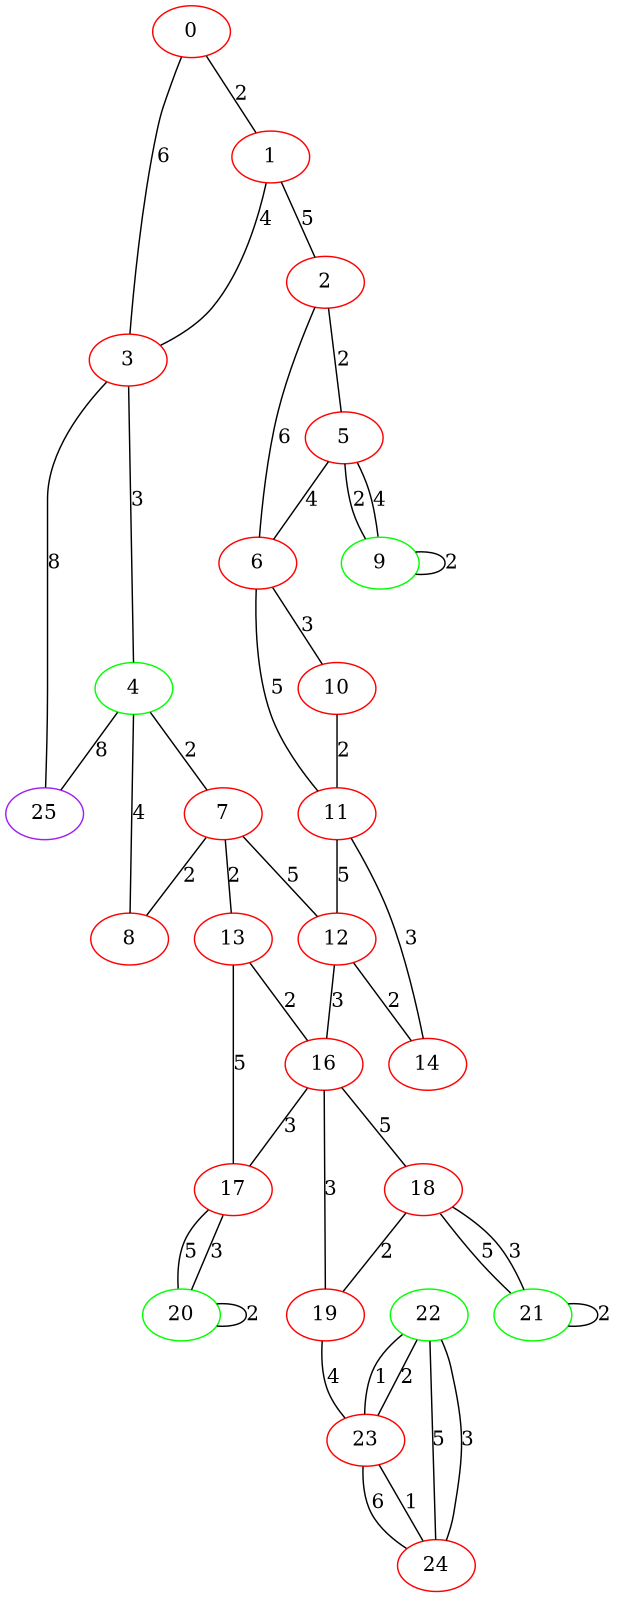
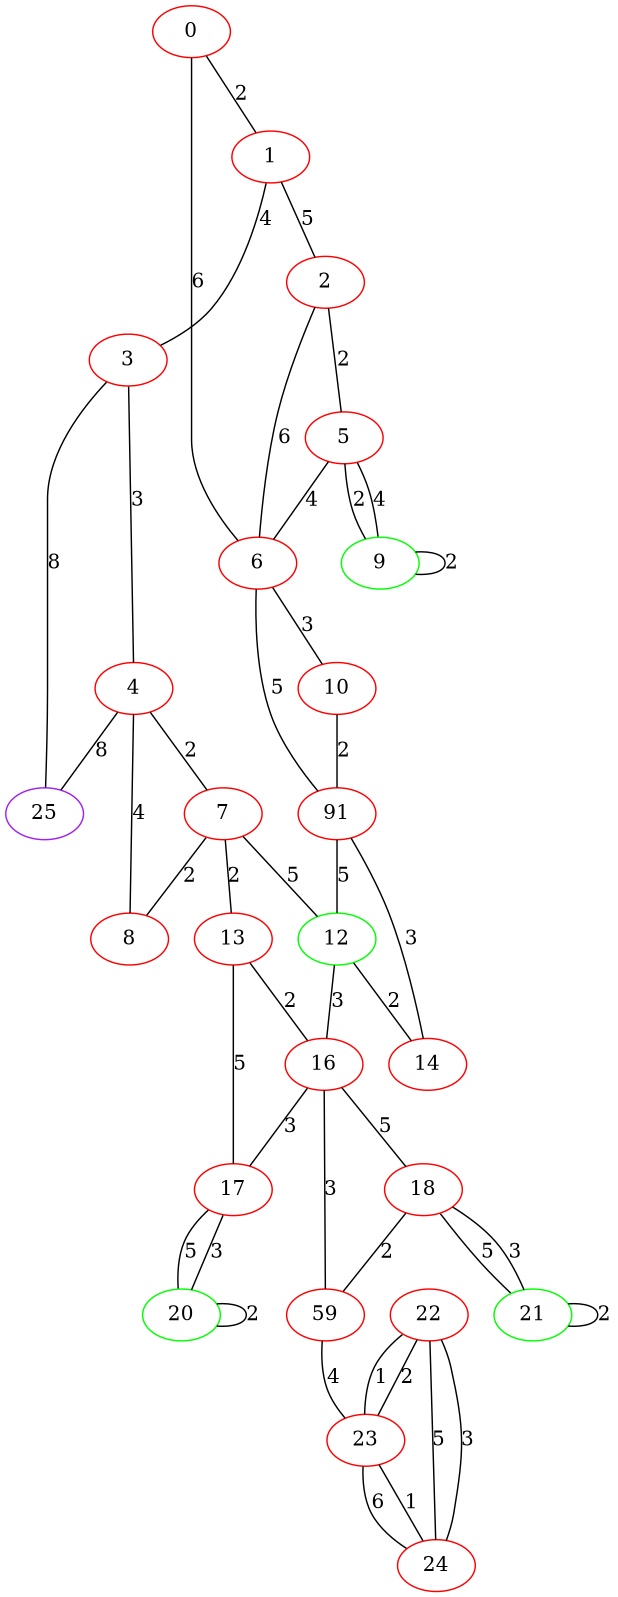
edge "0" -- "3": now "0" -- "6"
node "4": color green -> red
node "11": label "11" -> "91"
node "12": color red -> green
node "19": label "19" -> "59"
node "22": color green -> red
